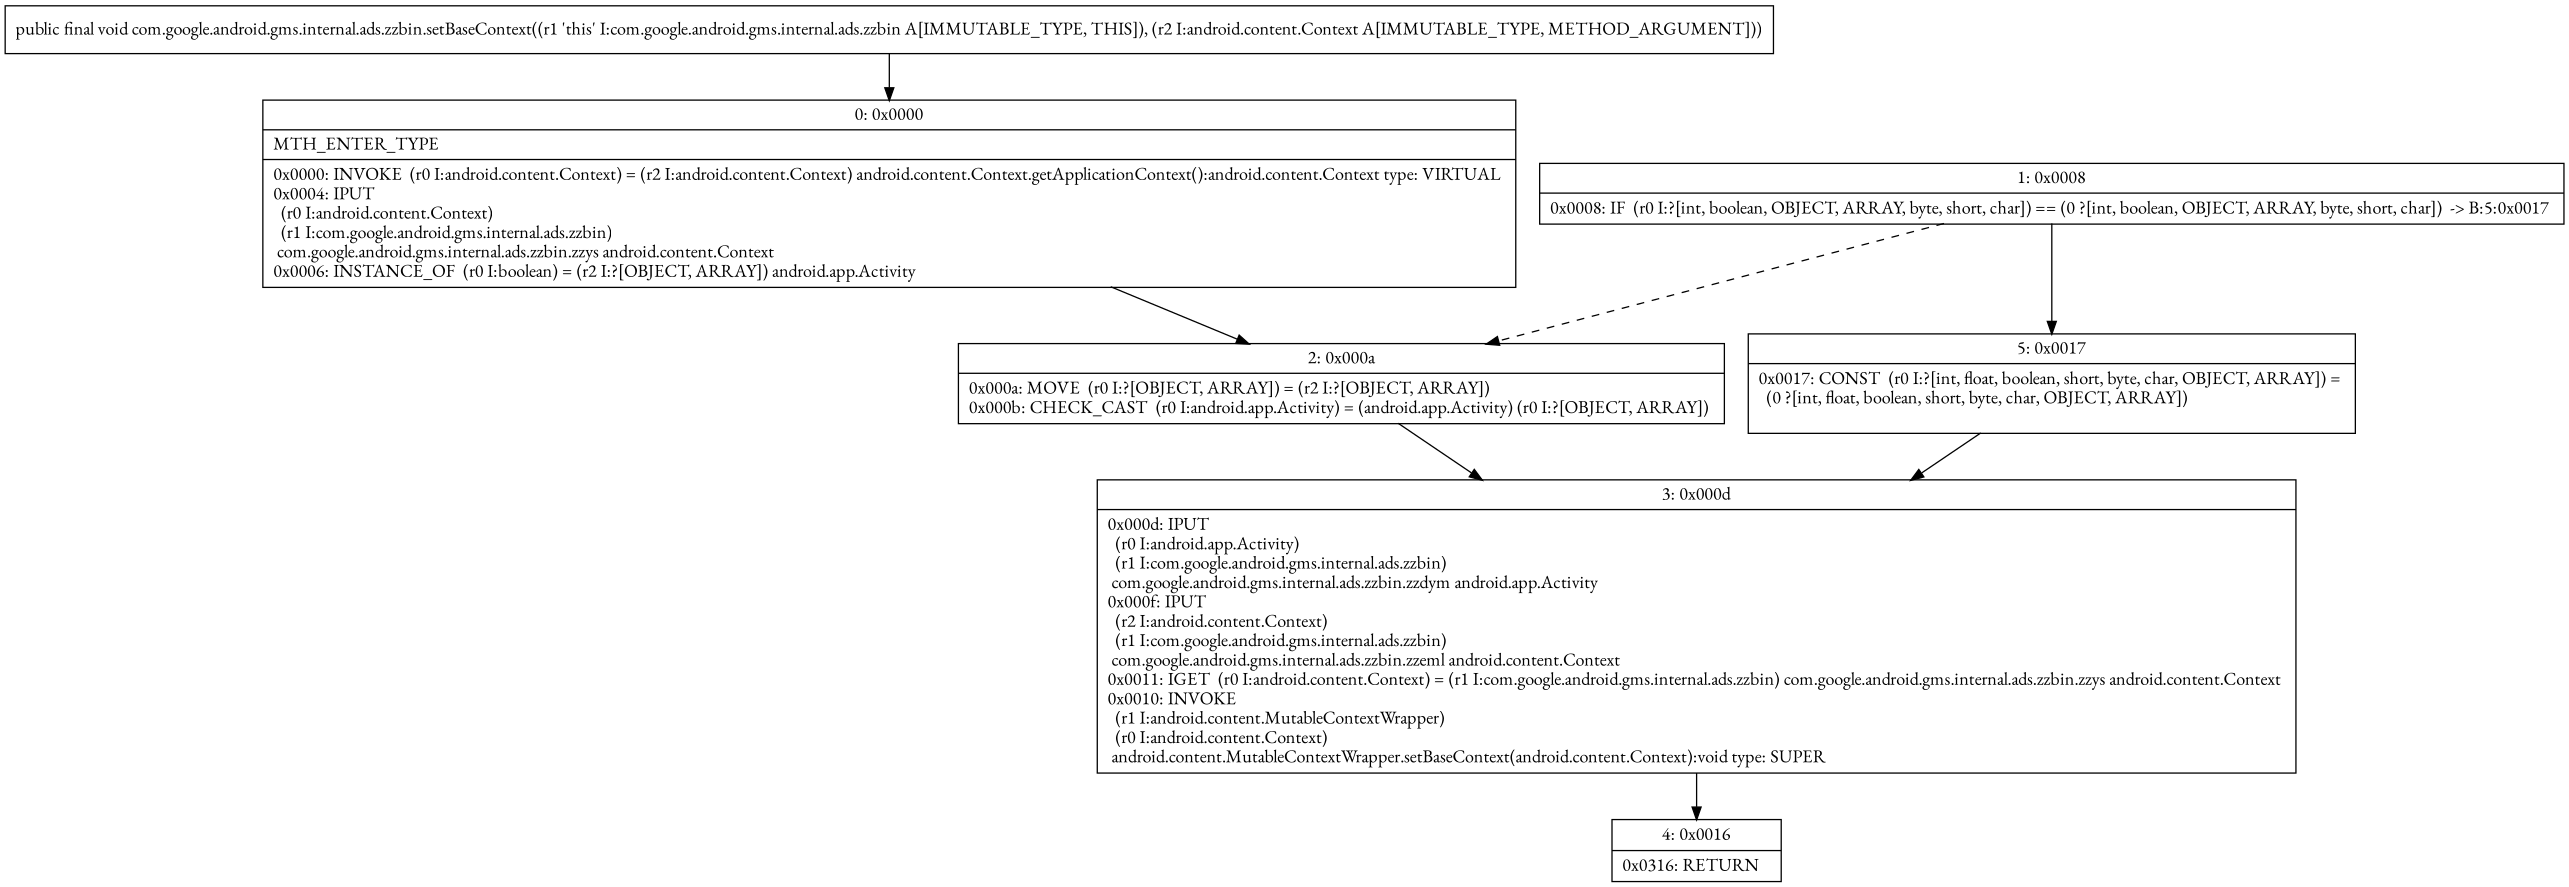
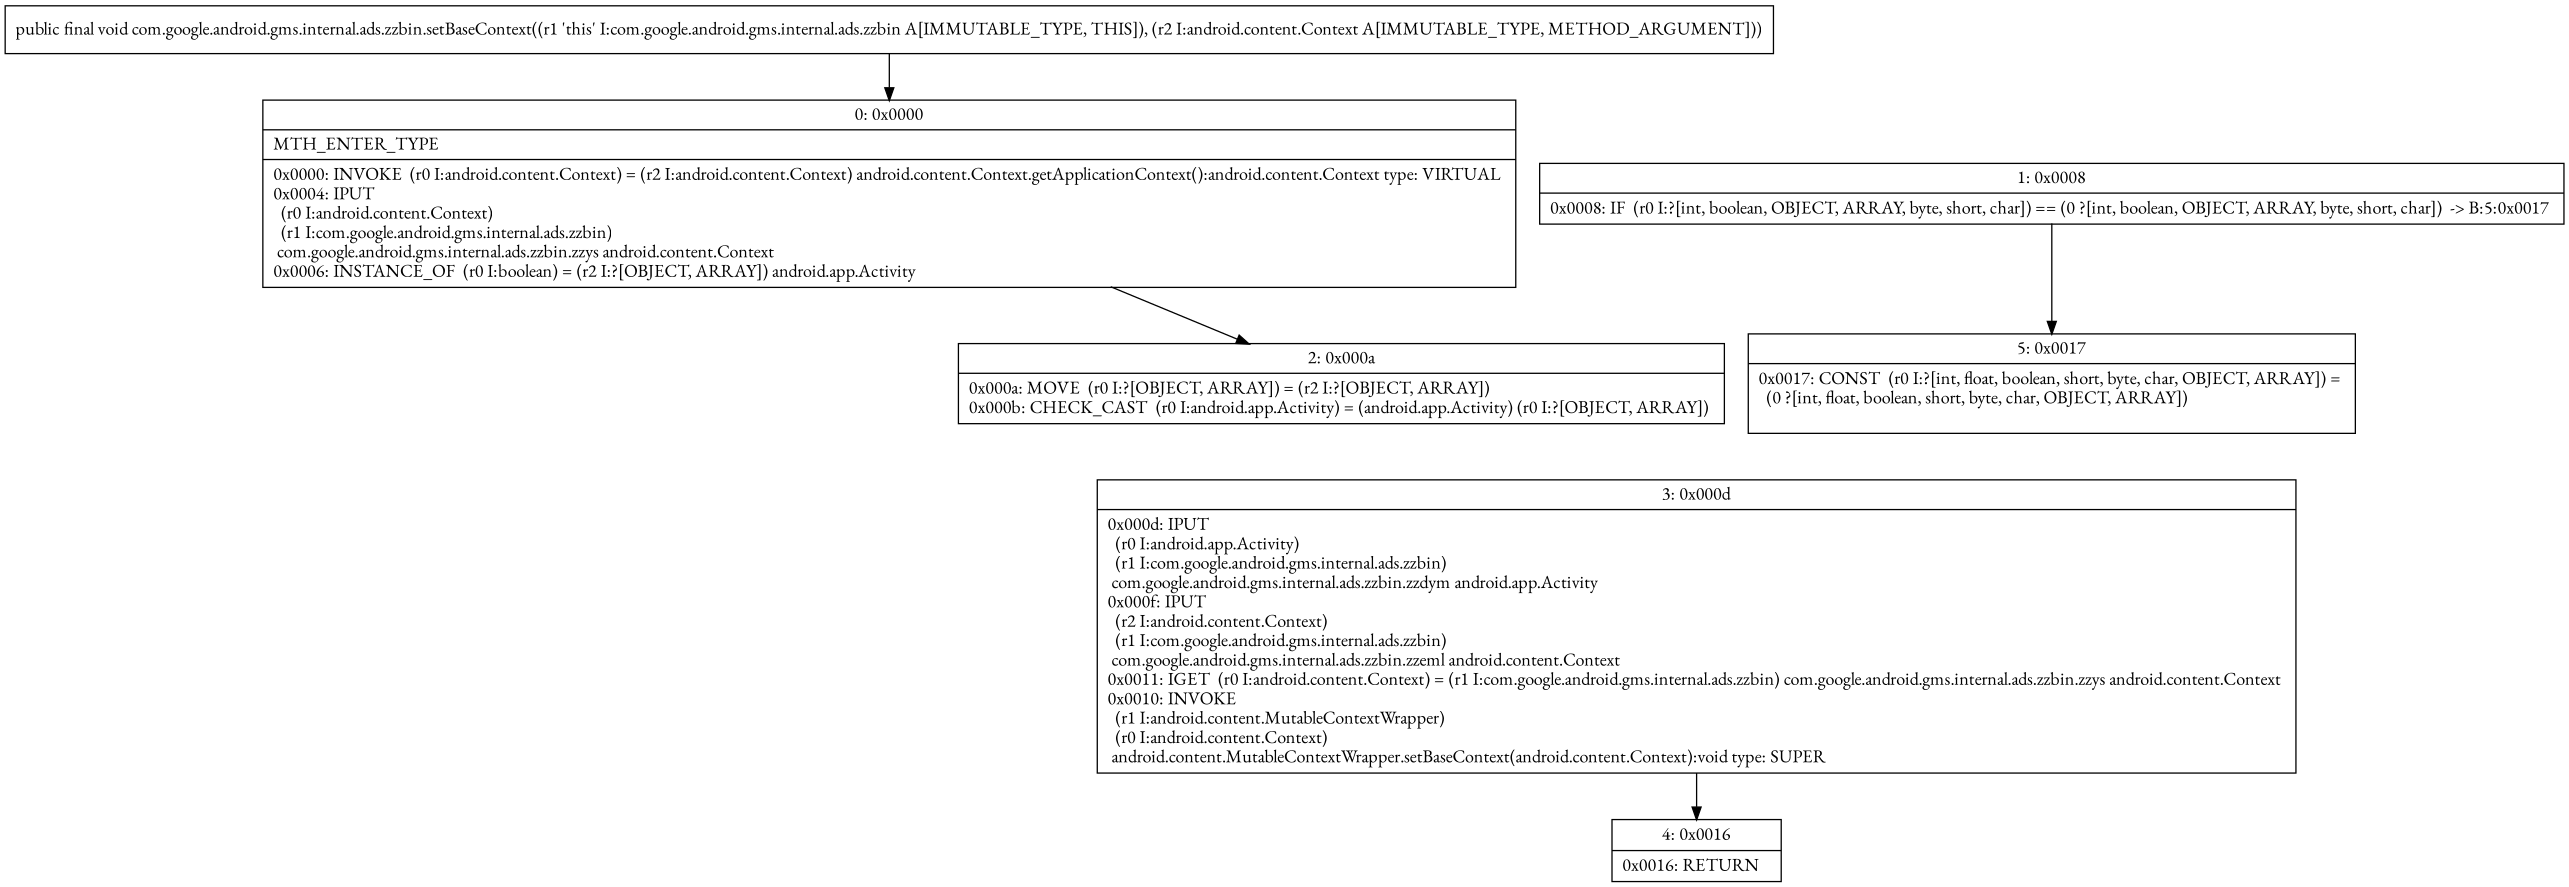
edge "1: 0x0008" -> "2: 0x000a": removed
edge "2: 0x000a" -> "3: 0x000d": removed
edge "5: 0x0017" -> "3: 0x000d": removed
node "4: 0x0016": text "0x0316: RETURN" -> "0x0016: RETURN"
